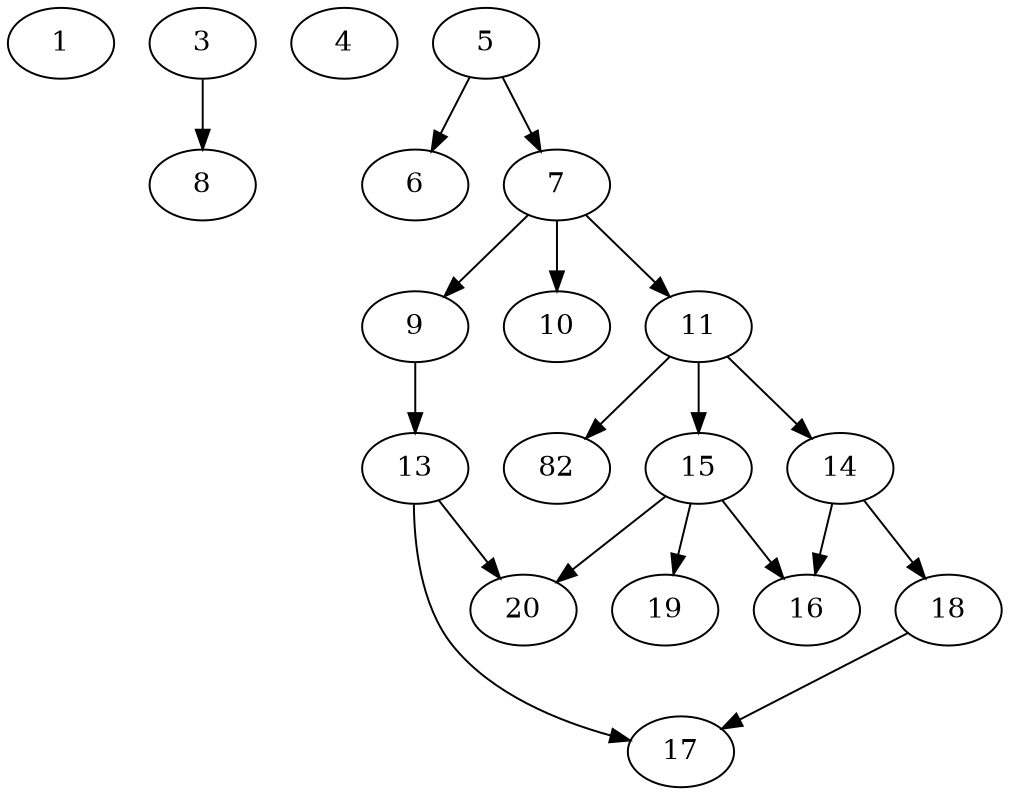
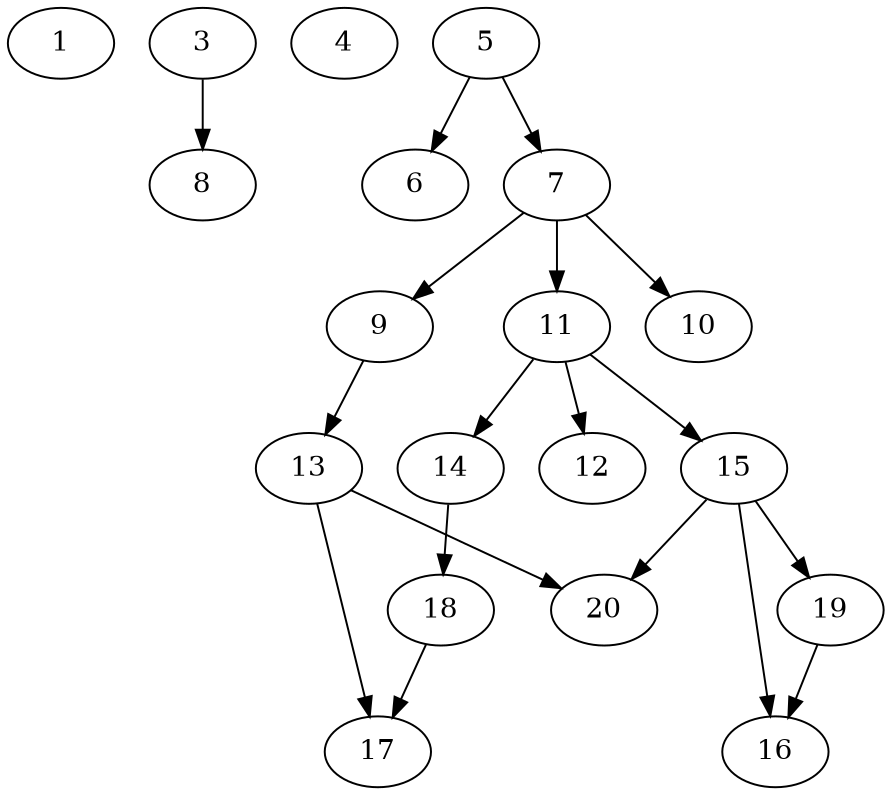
node "82": label "82" -> "12"
edge "14" -> "16": now "19" -> "16"
